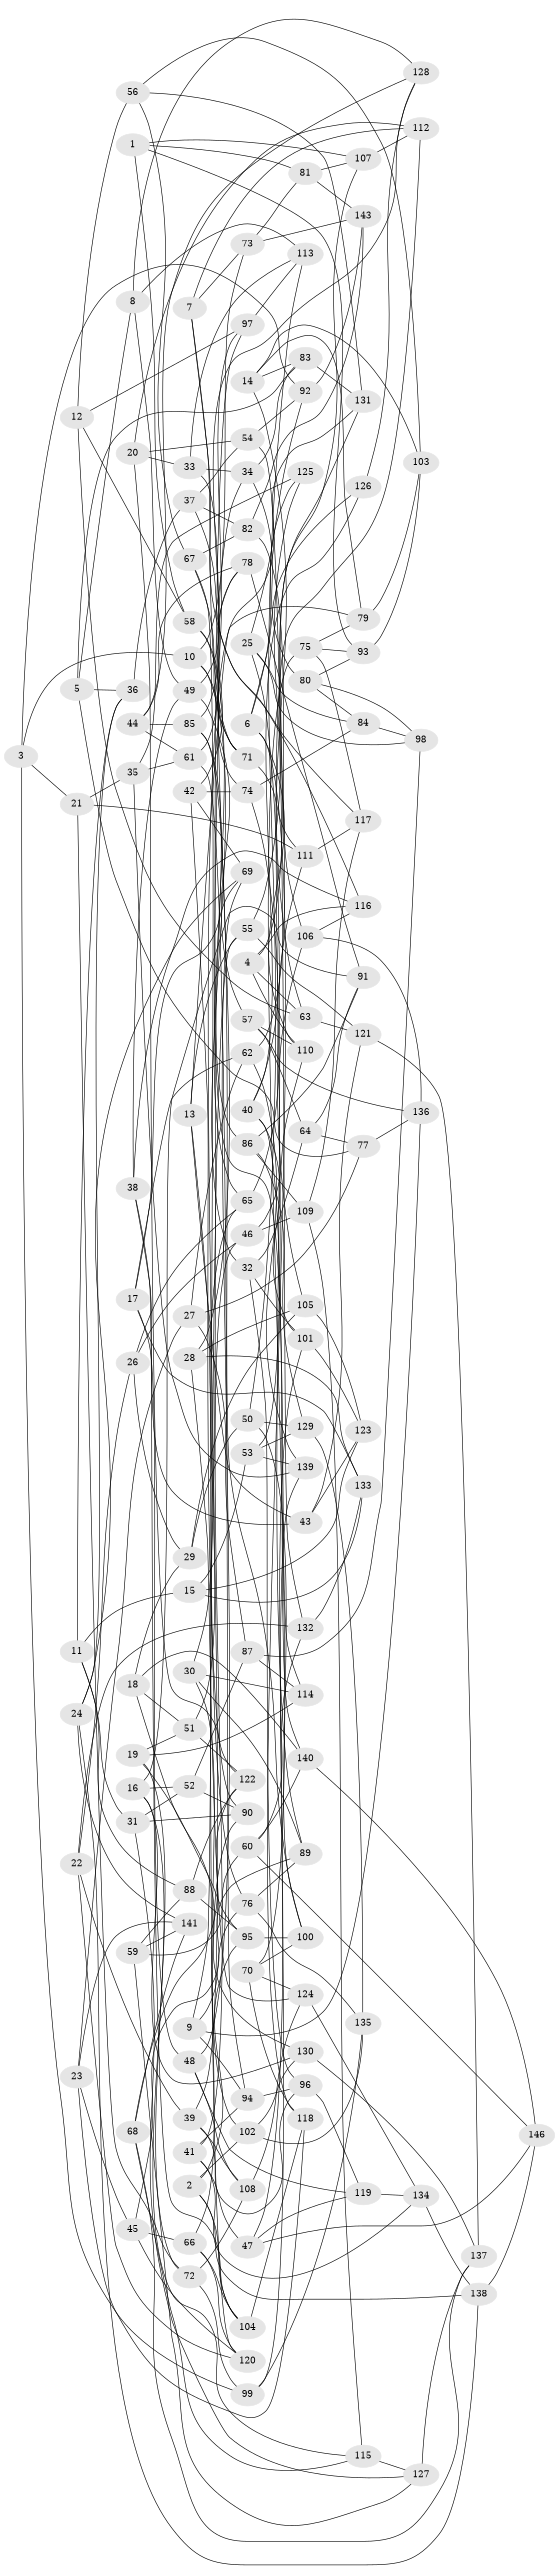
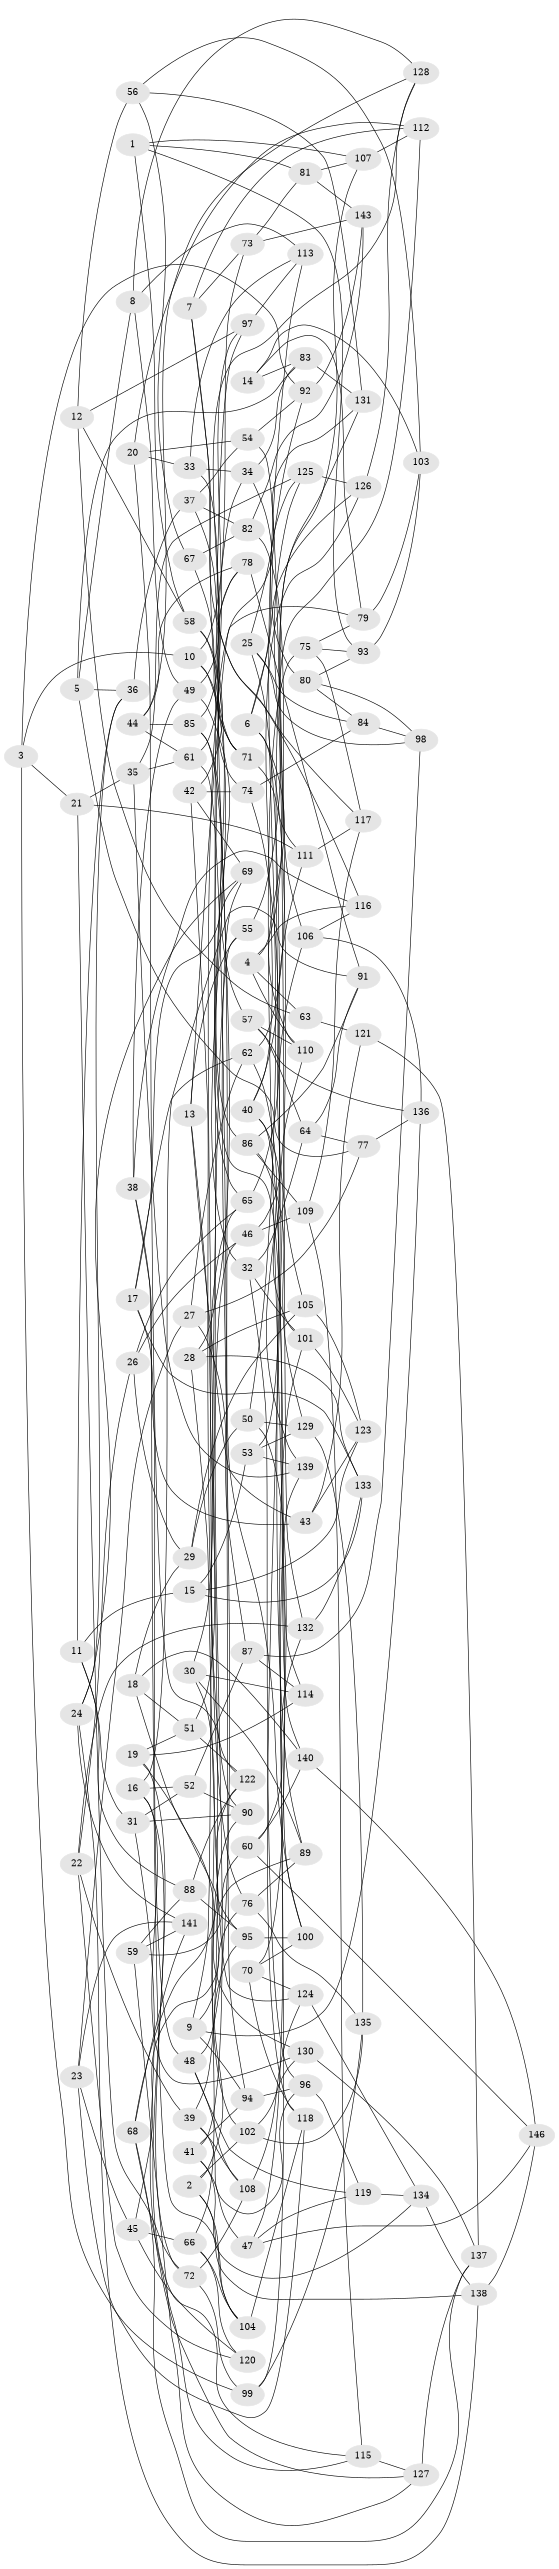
edge "125" -- "126": added
edge "14" -- "63": removed
edge "55" -- "121": removed
edge "67" -- "120": removed
